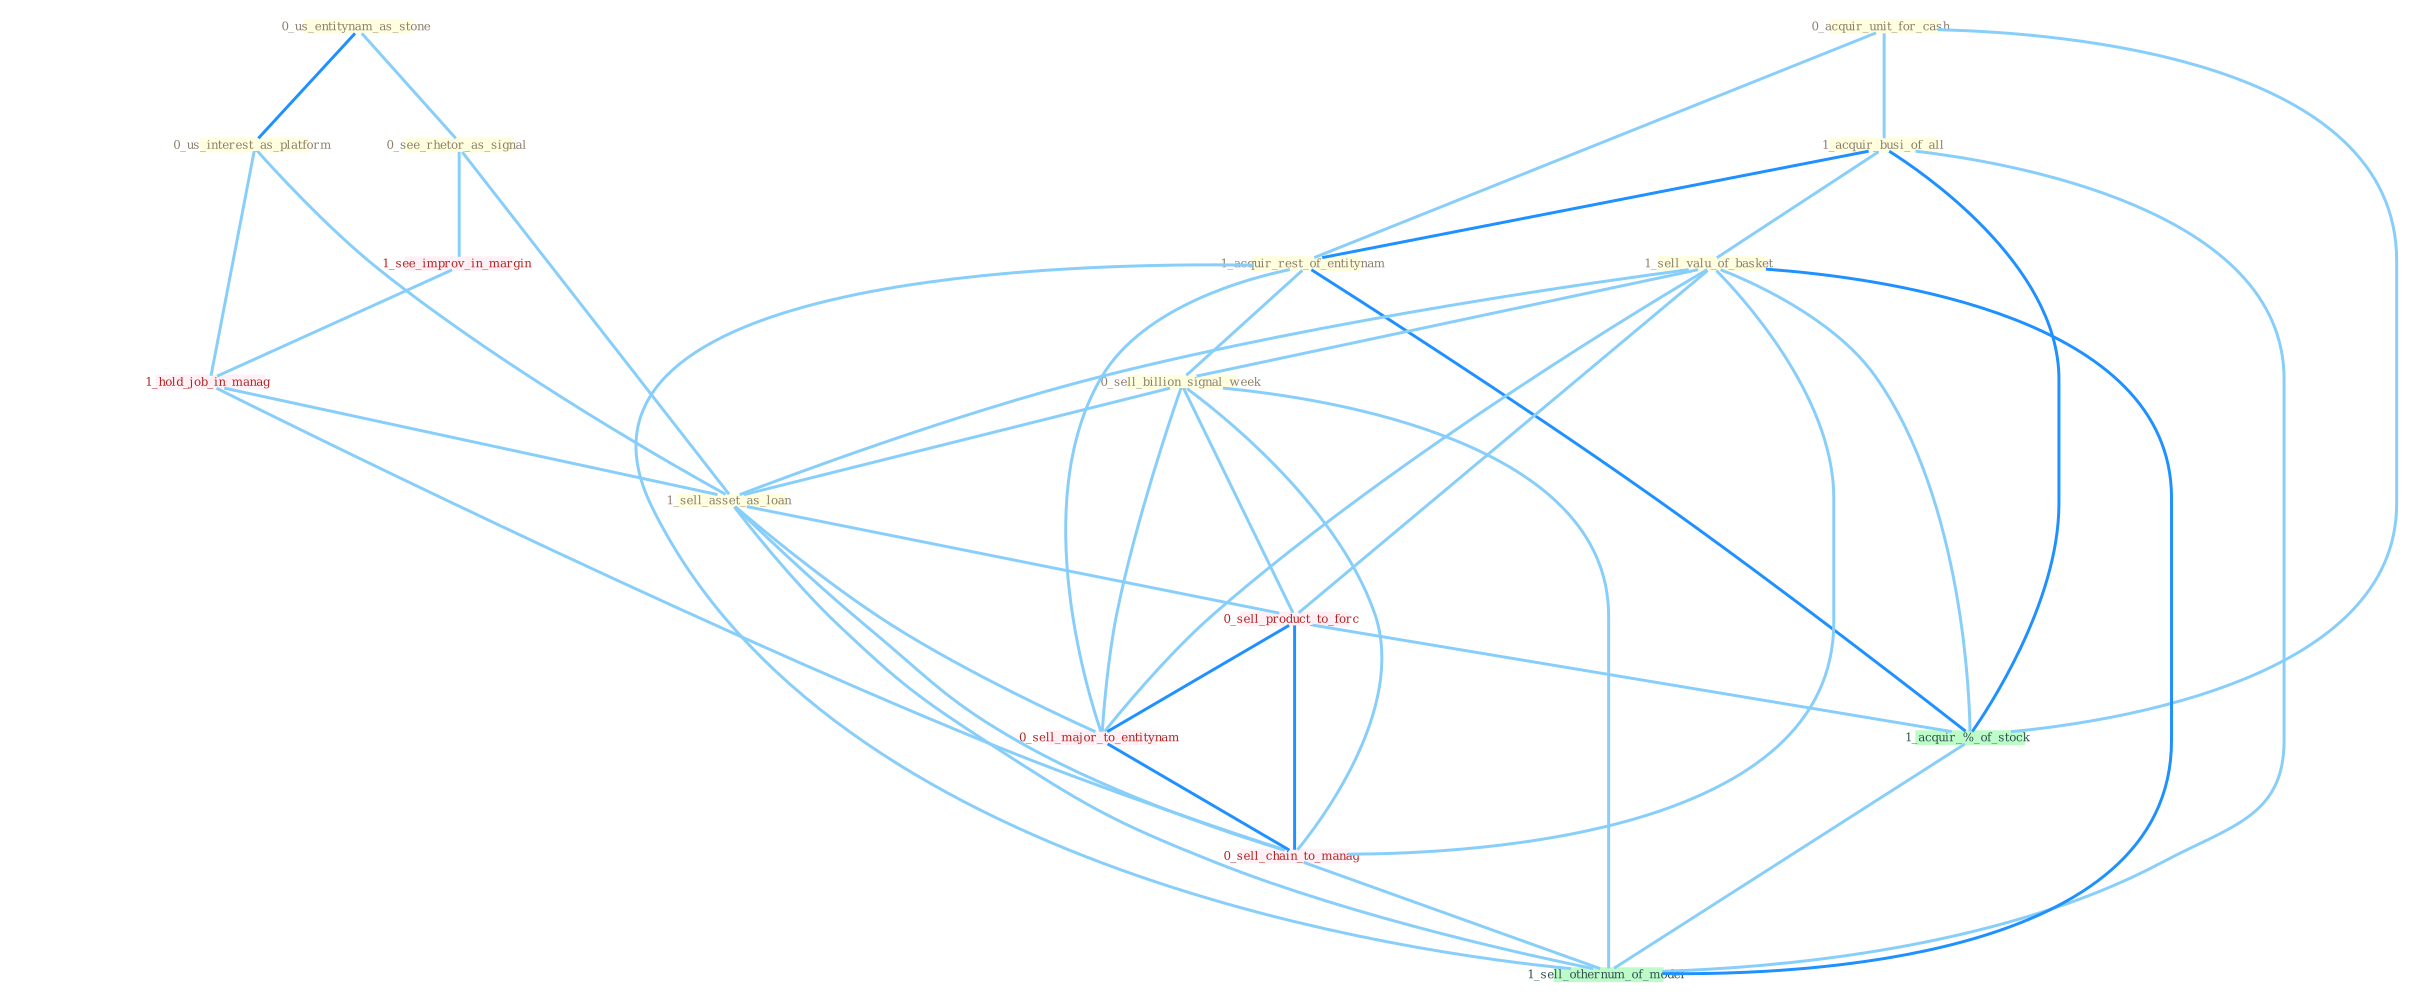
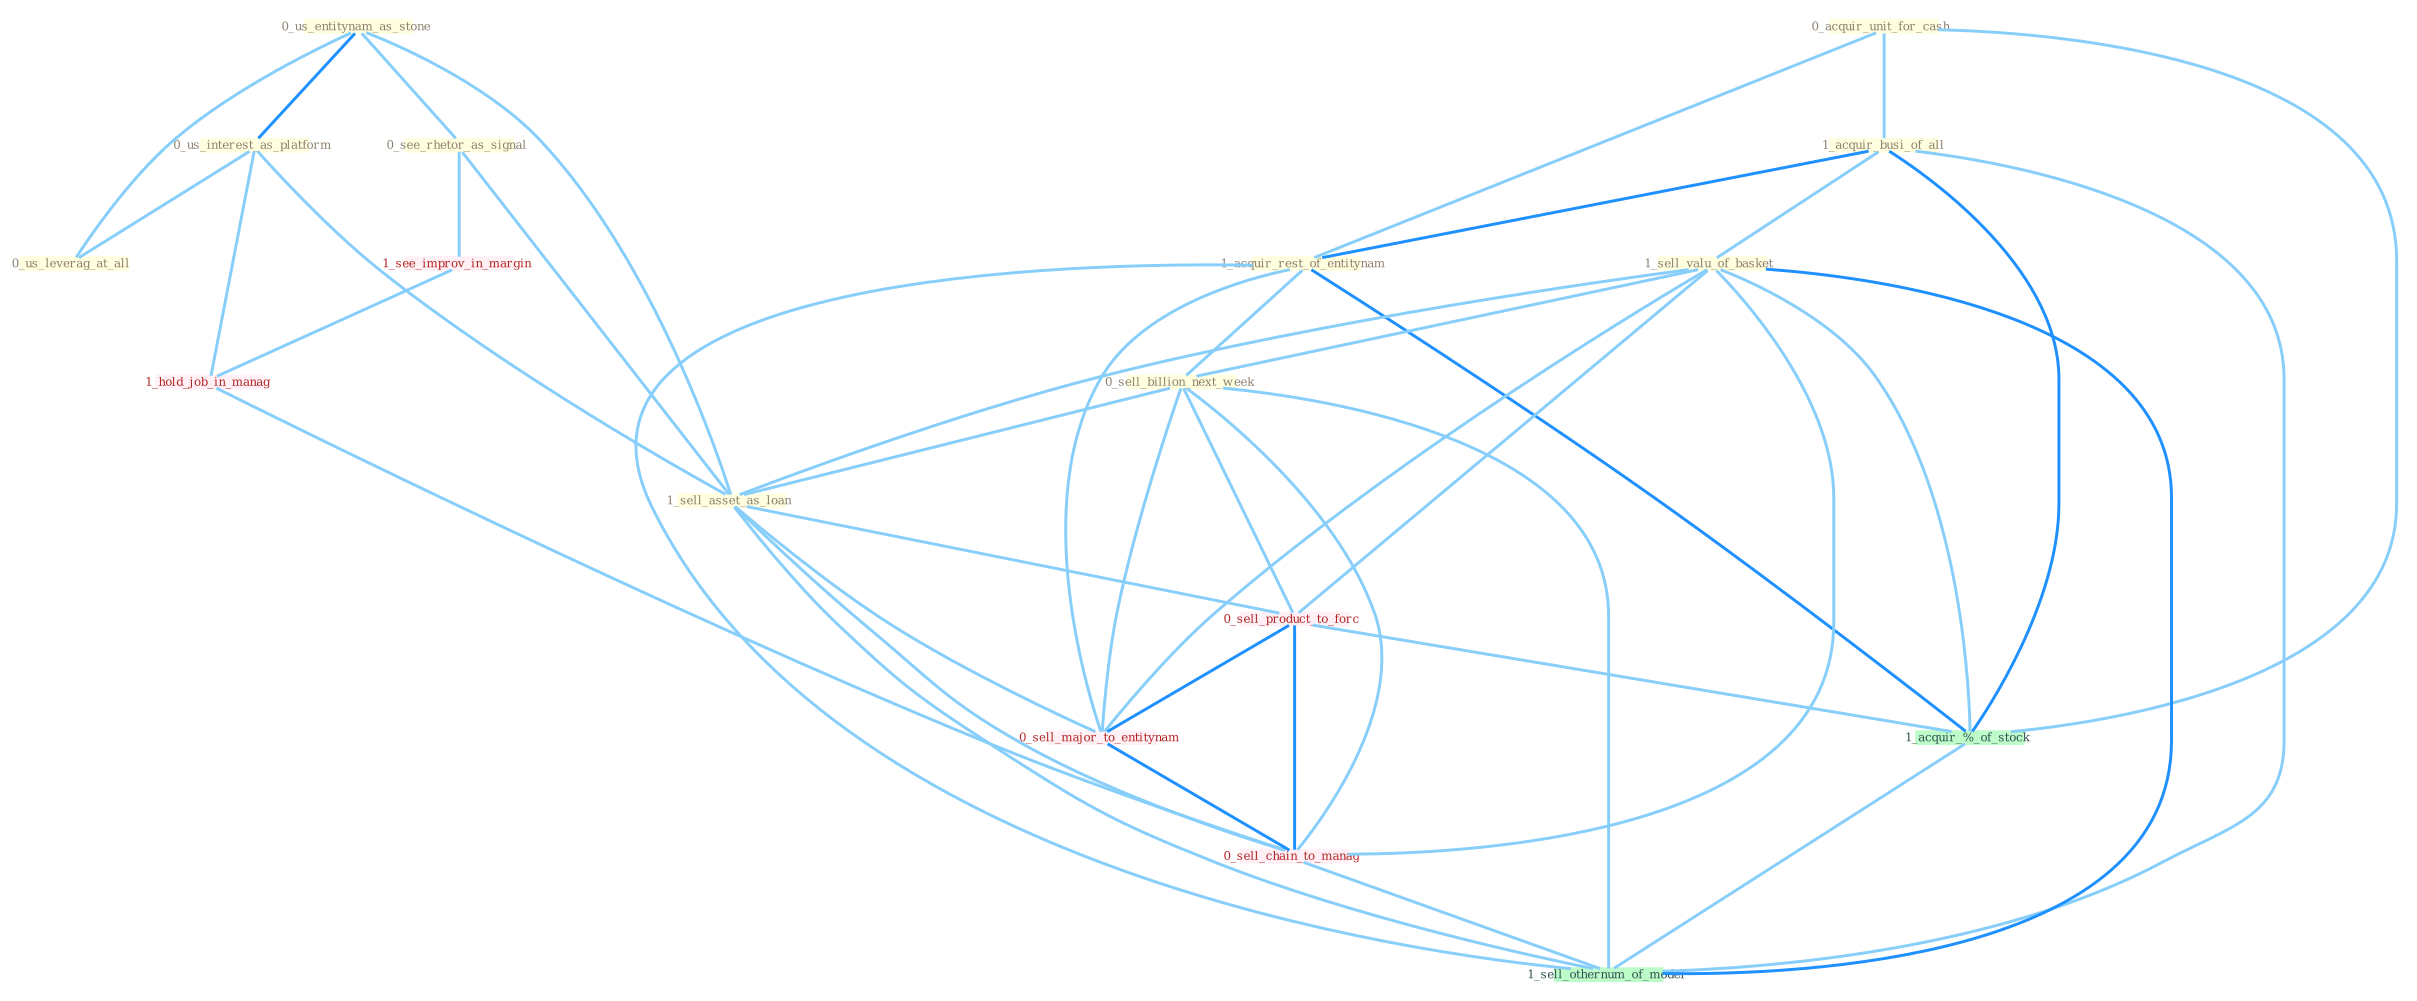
node "0_us_leverag_at_all": added
node "0_sell_billion_signal_week": label "0_sell_billion_signal_week" -> "0_sell_billion_next_week"
edge "1_hold_job_in_manag" -- "1_sell_asset_as_loan": now "0_us_entitynam_as_stone" -- "1_sell_asset_as_loan"
